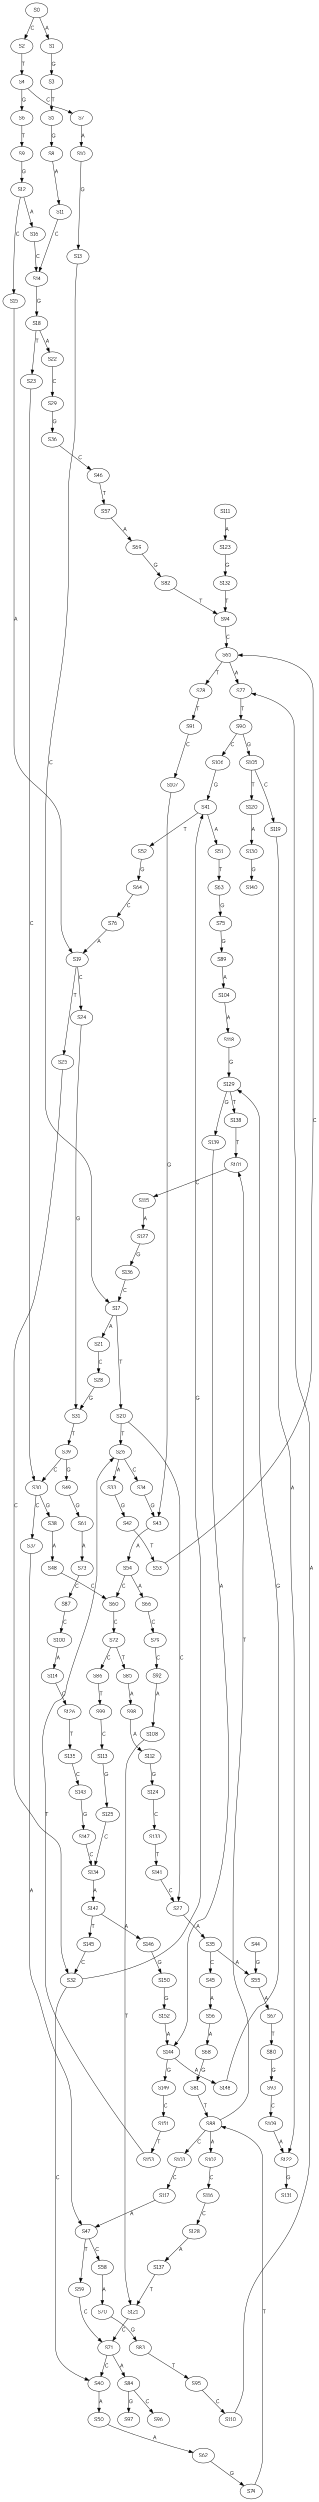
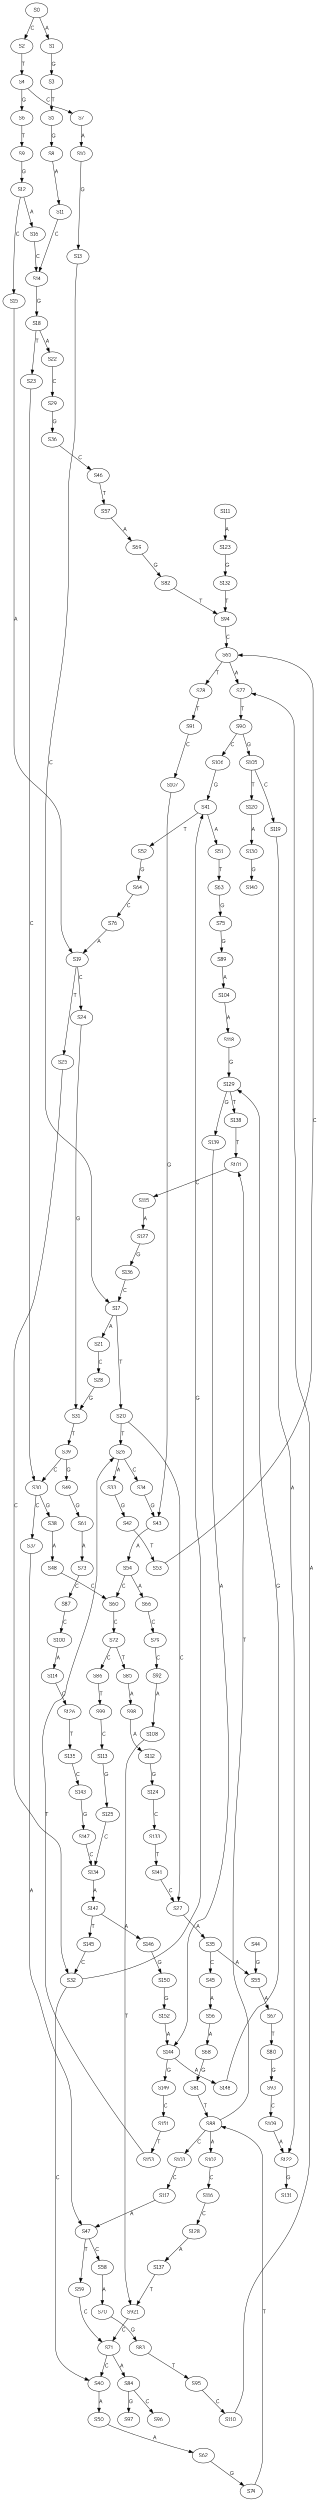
node "S121": label "S121" -> "S921"
